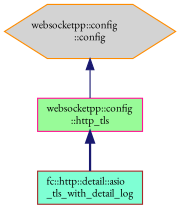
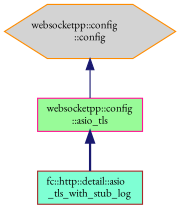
node "websocketpp::config ::http_tls": label "websocketpp::config ::http_tls" -> "websocketpp::config ::asio_tls"
node "fc::http::detail::asio _tls_with_detail_log": label "fc::http::detail::asio _tls_with_detail_log" -> "fc::http::detail::asio _tls_with_stub_log"
